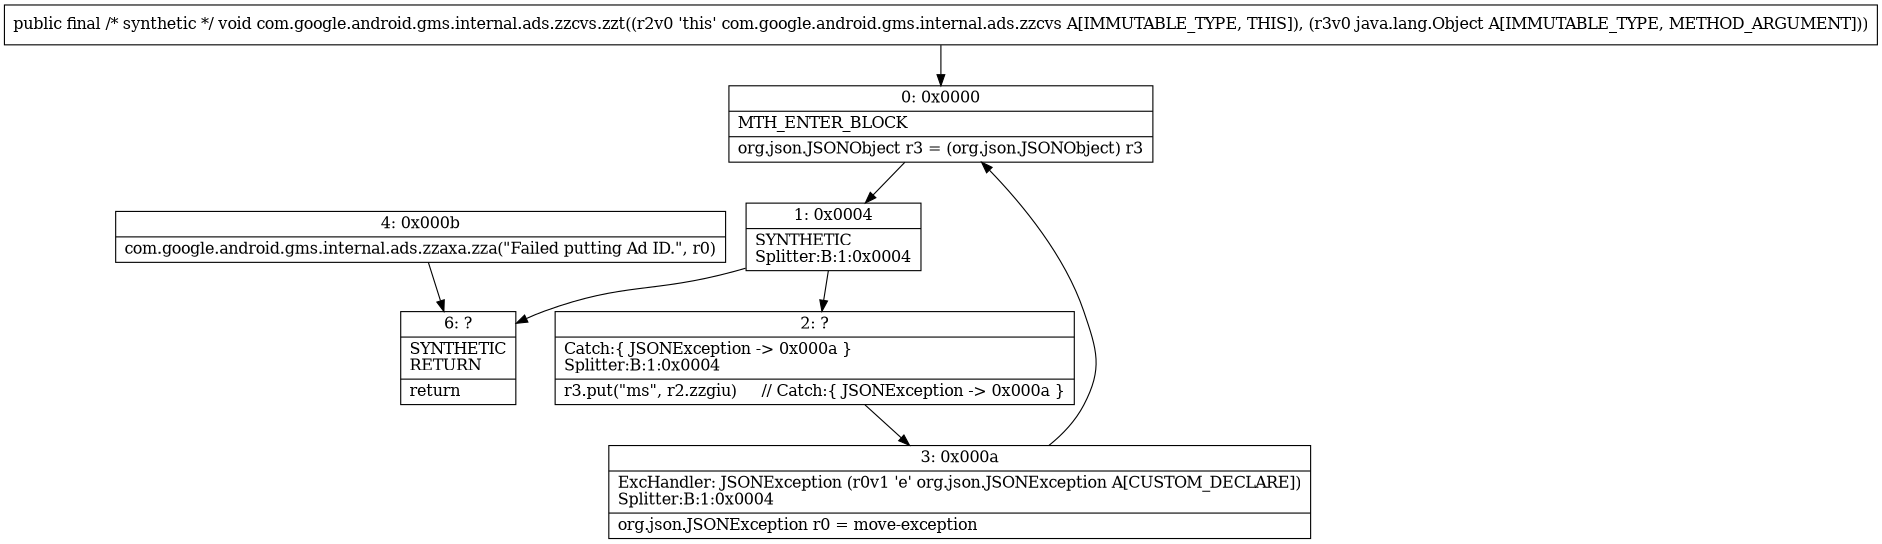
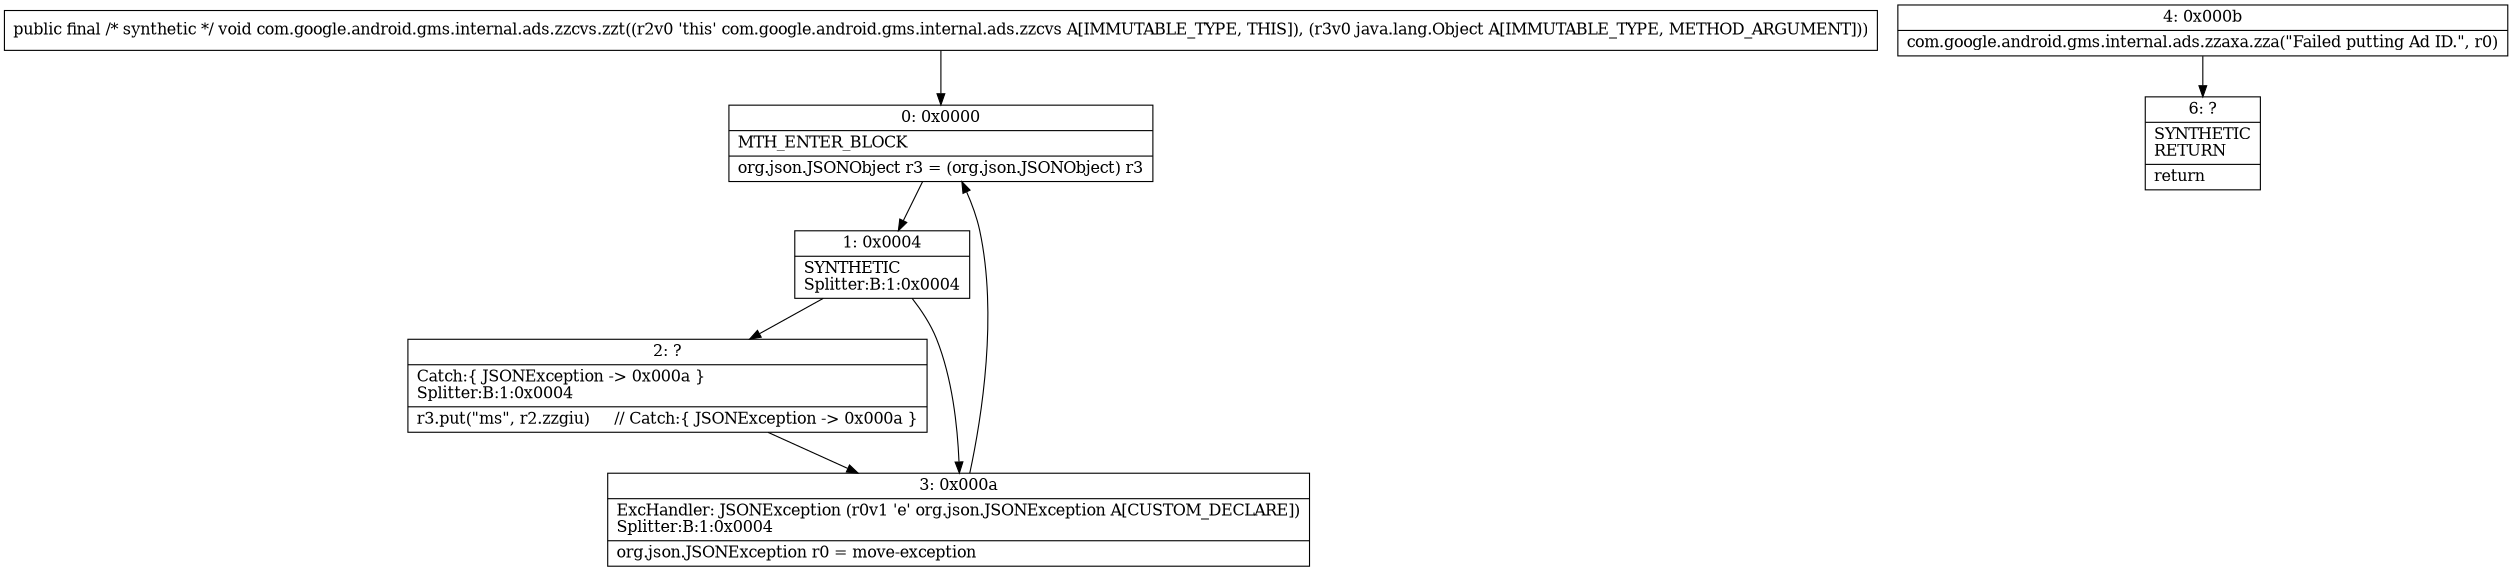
edge "1: 0x0004" -> "6: ?": now "1: 0x0004" -> "3: 0x000a"
